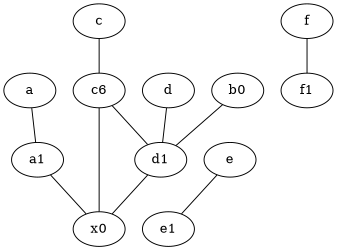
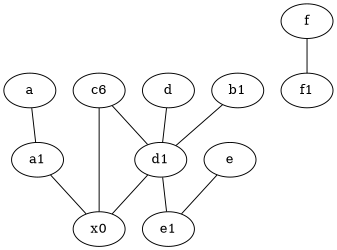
node "c": removed
node "b0": label "b0" -> "b1"
edge "d1" -- "e1": added
